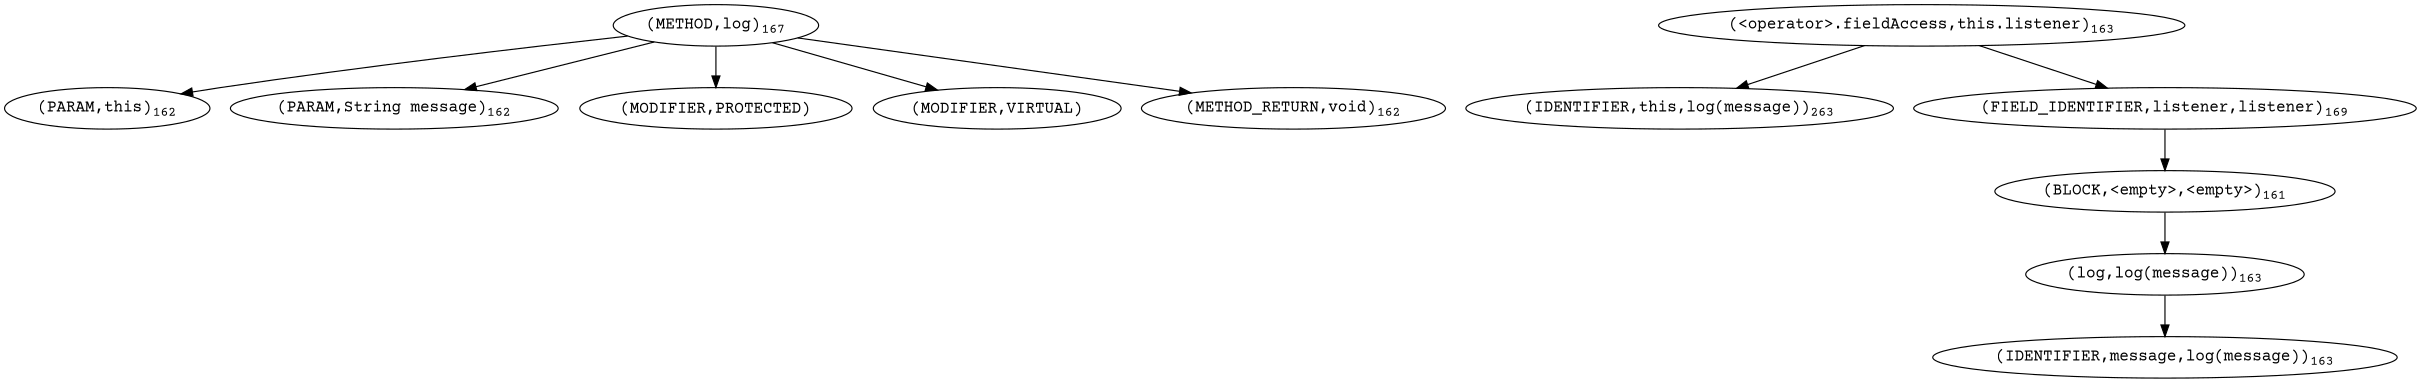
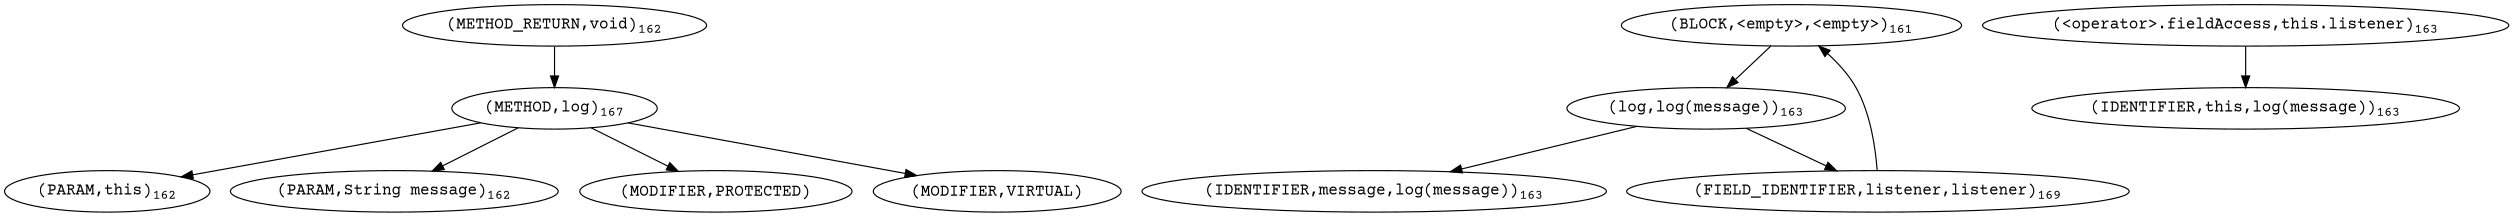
edge "(METHOD,log)" -> "(METHOD_RETURN,void)": reversed
edge "(<operator>.fieldAccess,this.listener)" -> "(FIELD_IDENTIFIER,listener,listener)": now "(log,log(message))" -> "(FIELD_IDENTIFIER,listener,listener)"
node "(IDENTIFIER,this,log(message))": text "263" -> "163"
